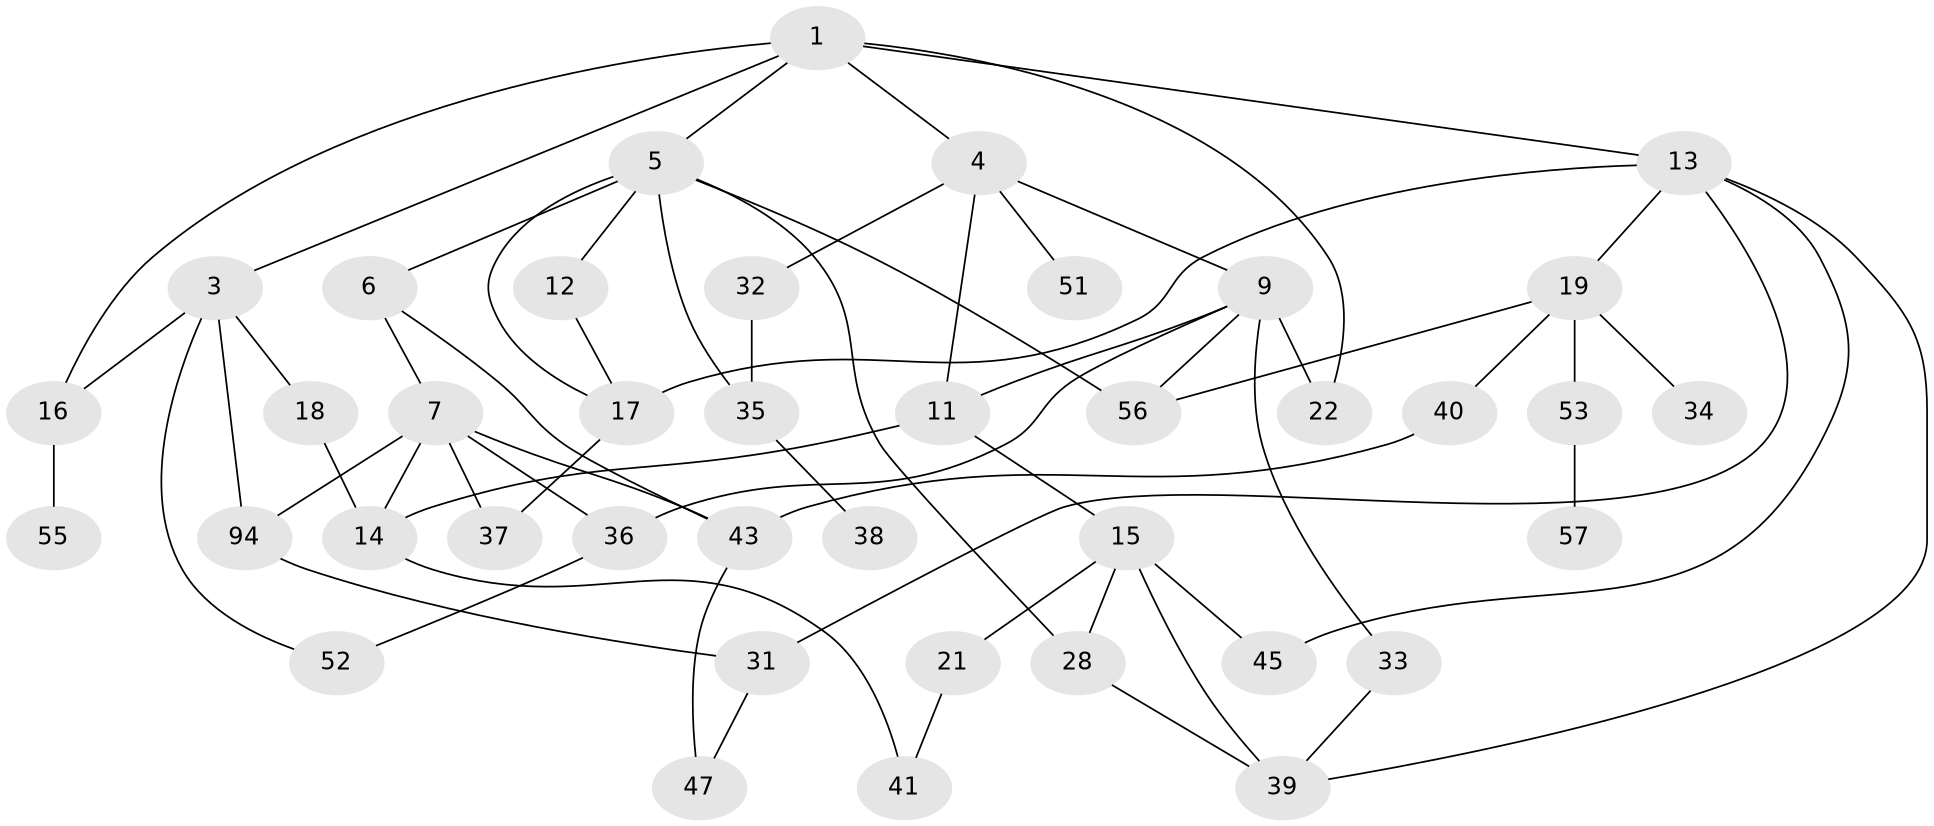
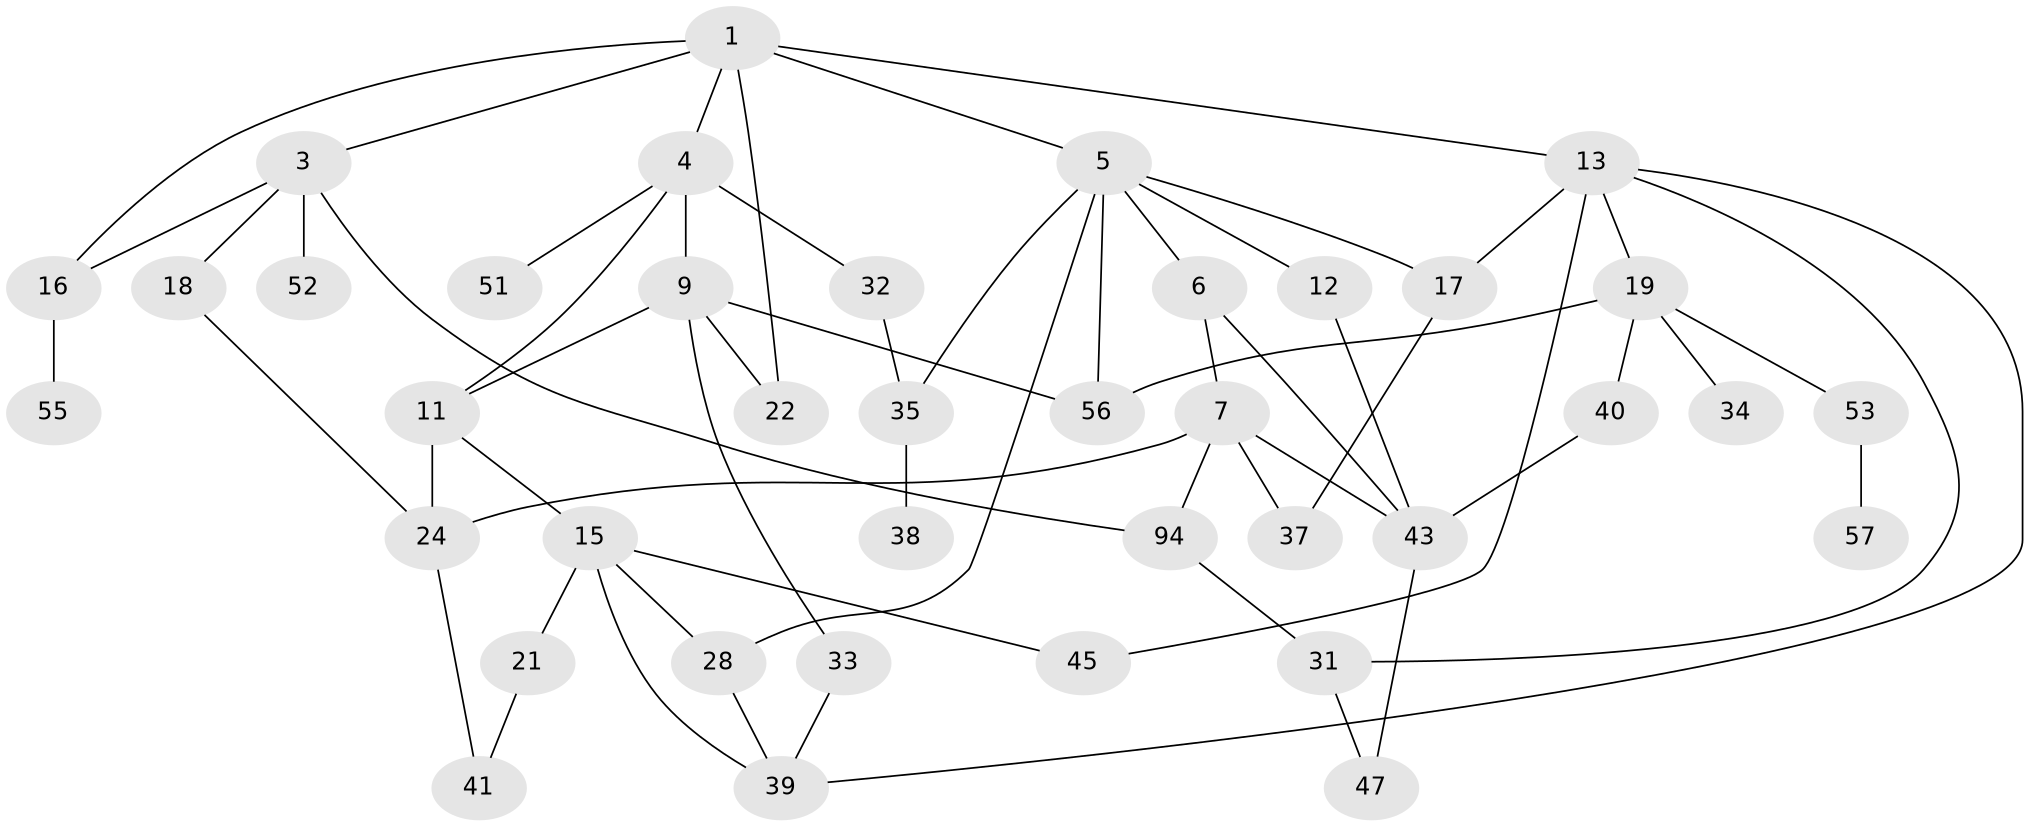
edge "12" -- "17": now "12" -- "43"
node "14": label "14" -> "24"
node "36": removed
